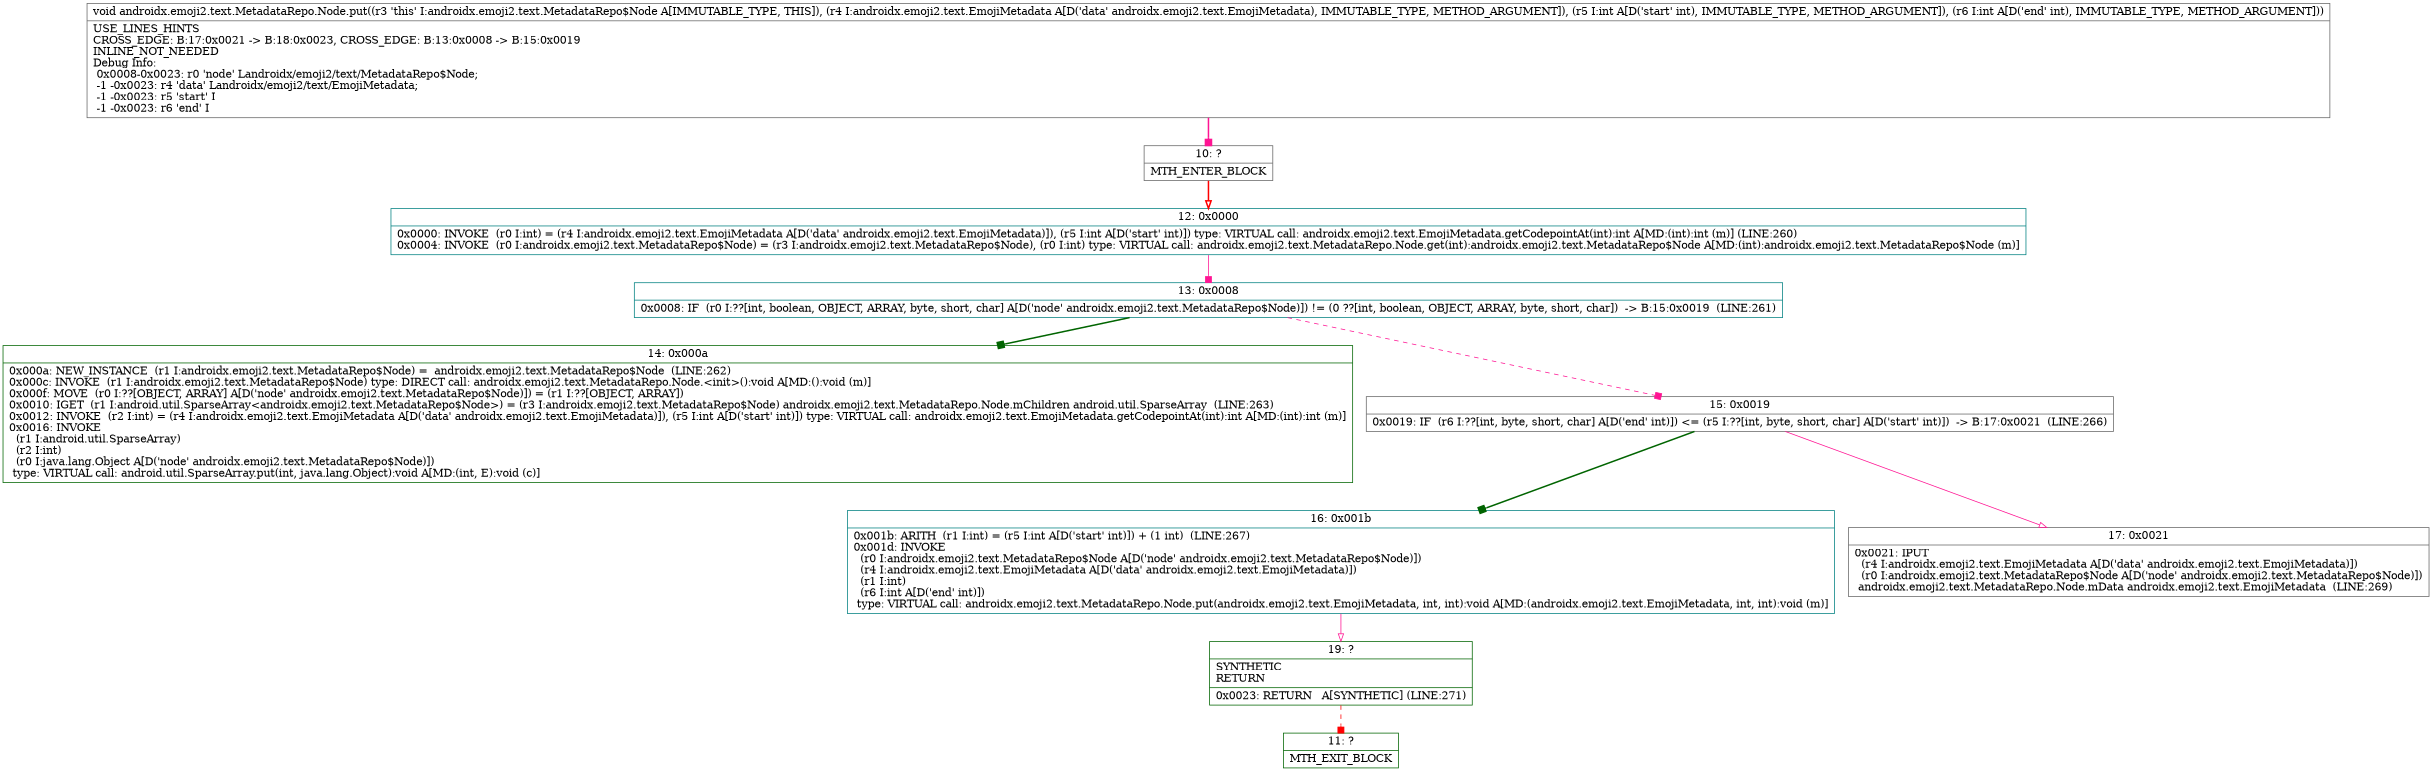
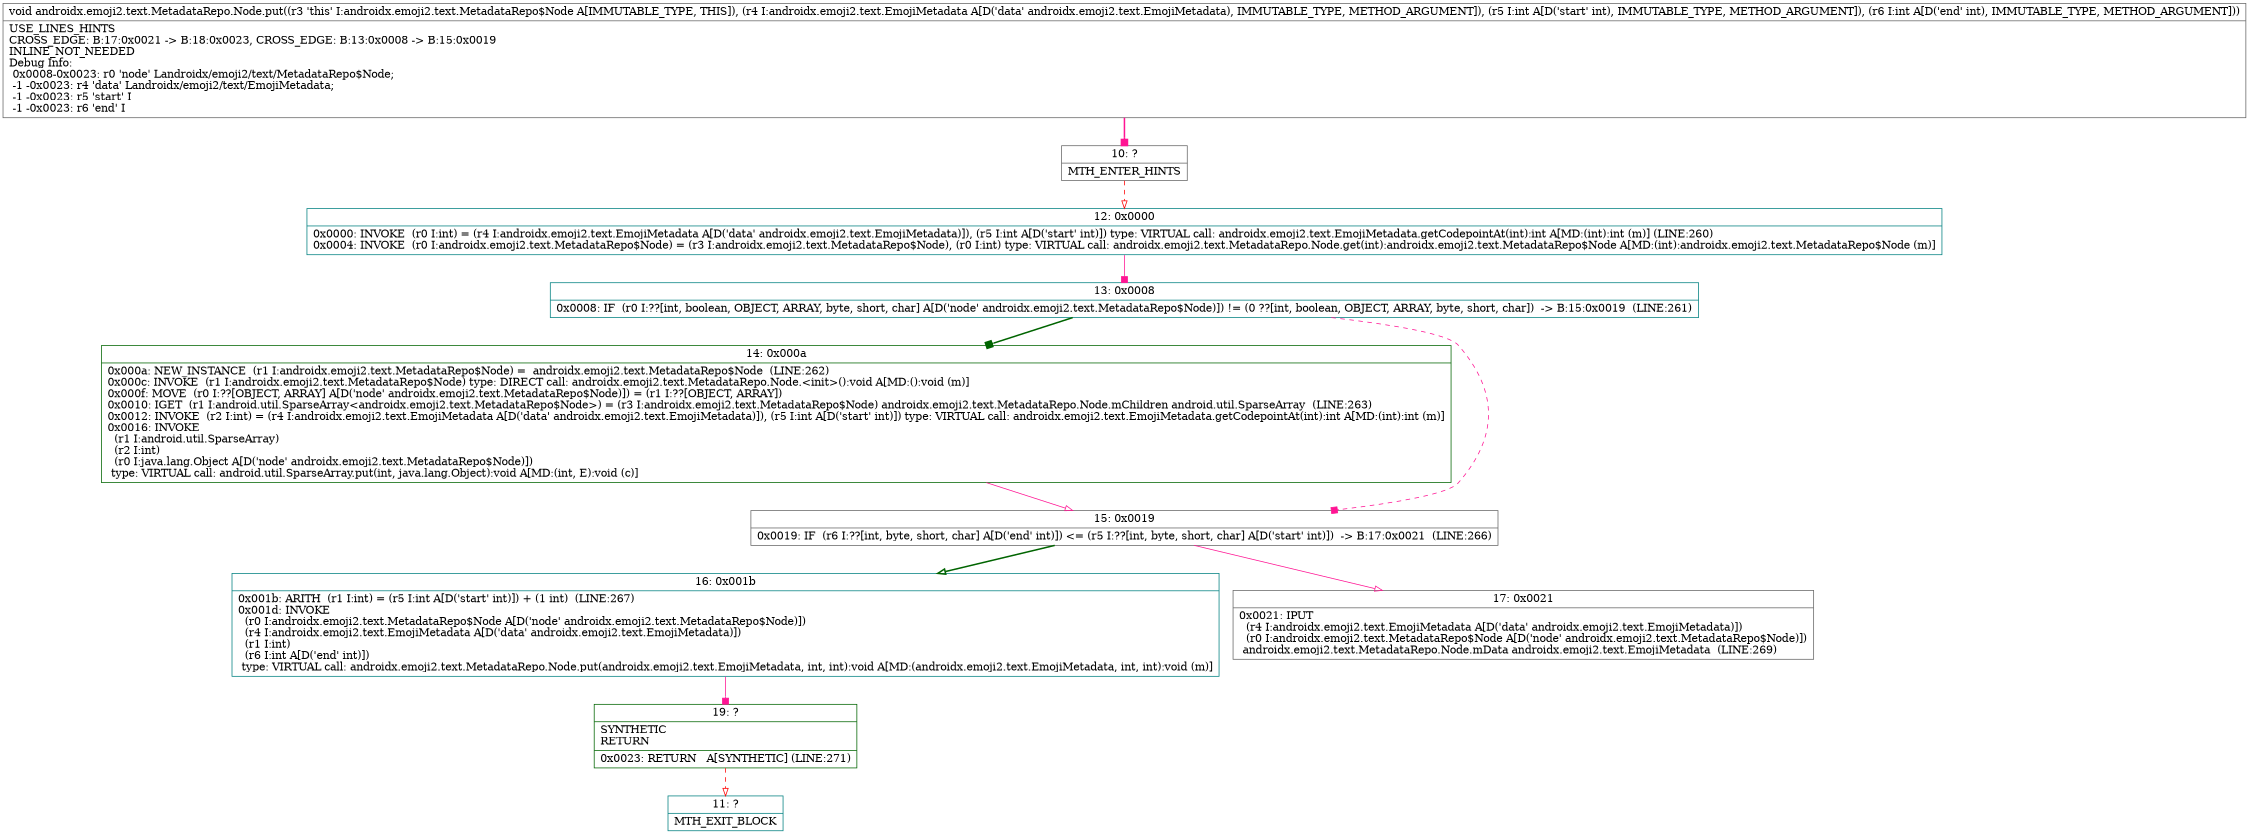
node "10: ?": text "MTH_ENTER_BLOCK" -> "MTH_ENTER_HINTS"
edge "10: ?" -> "12: 0x0000": style bold -> dashed
edge "15: 0x0019" -> "16: 0x001b": arrowhead box -> onormal
edge "14: 0x000a" -> "15: 0x0019": added
edge "16: 0x001b" -> "19: ?": arrowhead onormal -> box
edge "19: ?" -> "11: ?": arrowhead box -> onormal
node "11: ?": color darkgreen -> teal
